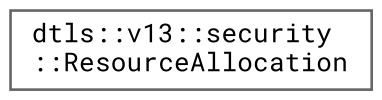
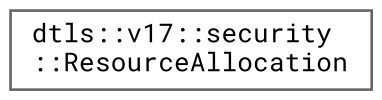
node "dtls::v13::security ::ResourceAllocation": label "dtls::v13::security ::ResourceAllocation" -> "dtls::v17::security ::ResourceAllocation"
